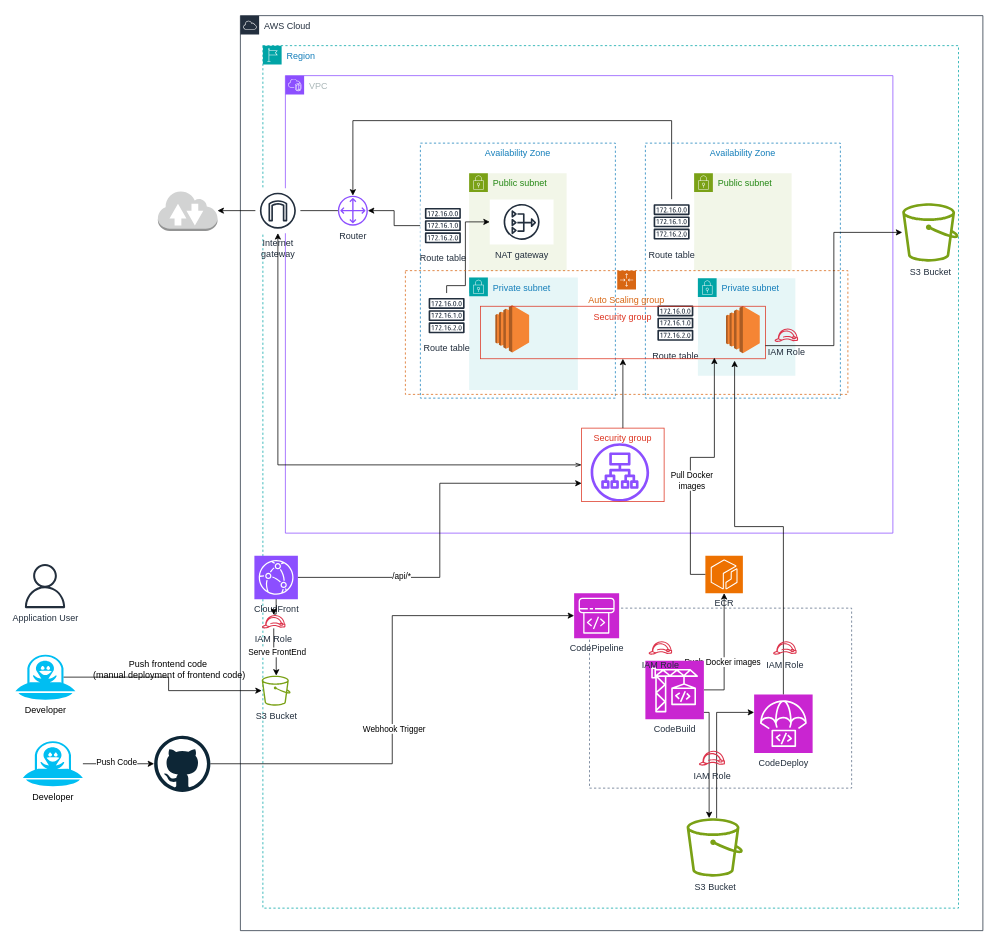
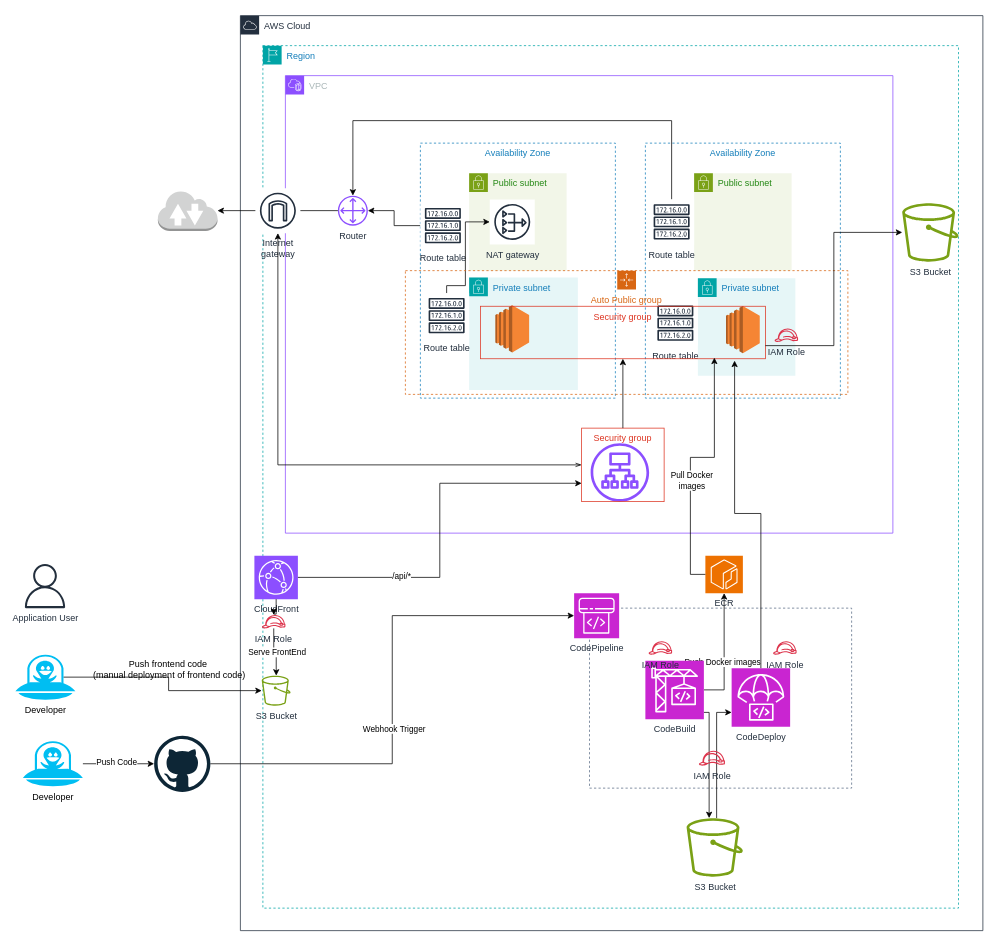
node "NAT gateway": size 64x45 -> 45x45
node "Auto Scaling group": label "Auto Scaling group" -> "Auto Public group"
node "CodeDeploy": moved (783, 723) -> (761, 697)
